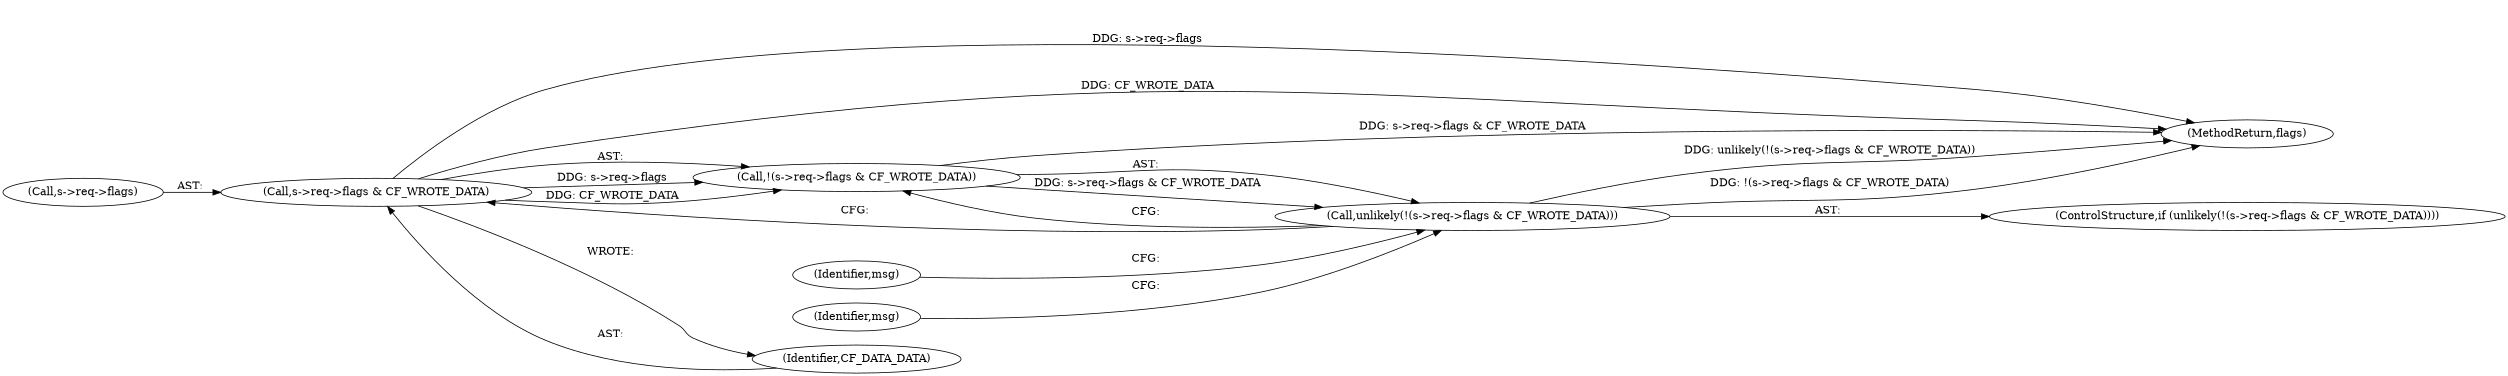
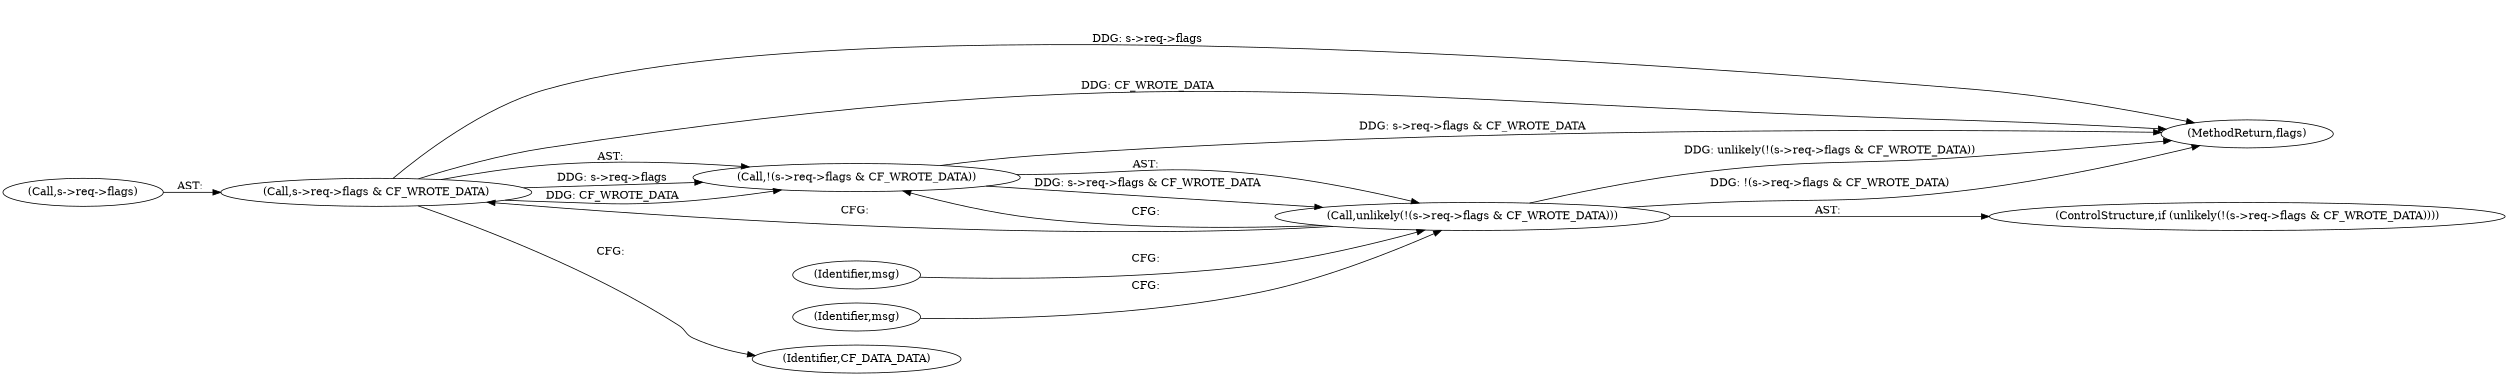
edge "(Call,s->req->flags & CF_WROTE_DATA)" -> "(Identifier,CF_DATA_DATA)": label "WROTE: " -> "CFG: "
edge "(Identifier,CF_DATA_DATA)" -> "(Call,s->req->flags & CF_WROTE_DATA)": removed, label "AST:"
